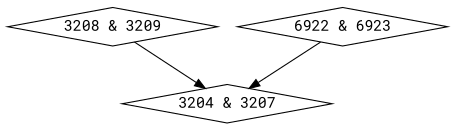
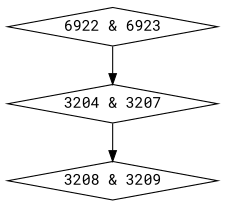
edge "3208 & 3209" -> "3204 & 3207": reversed
